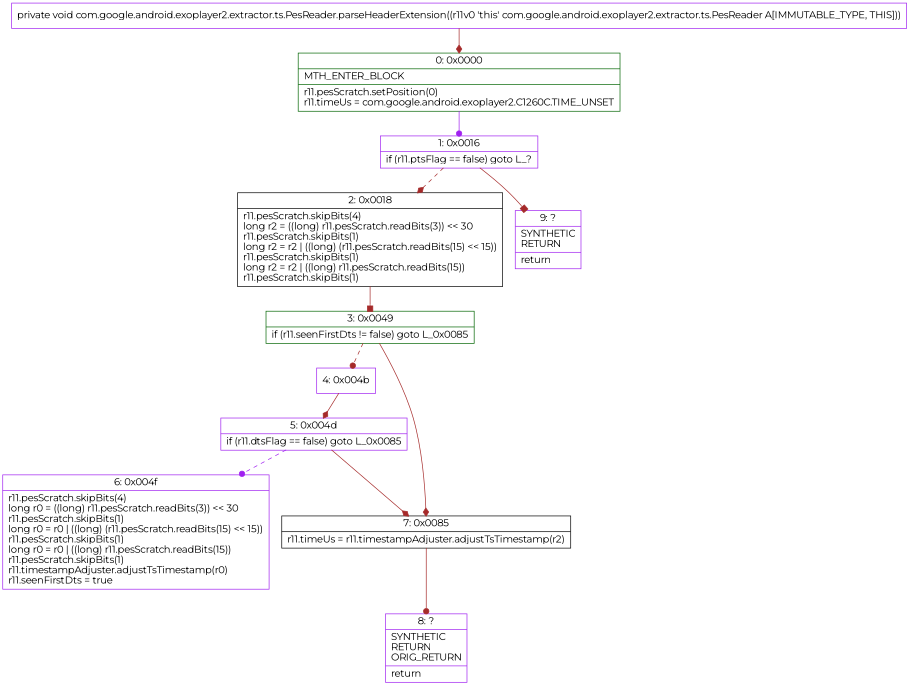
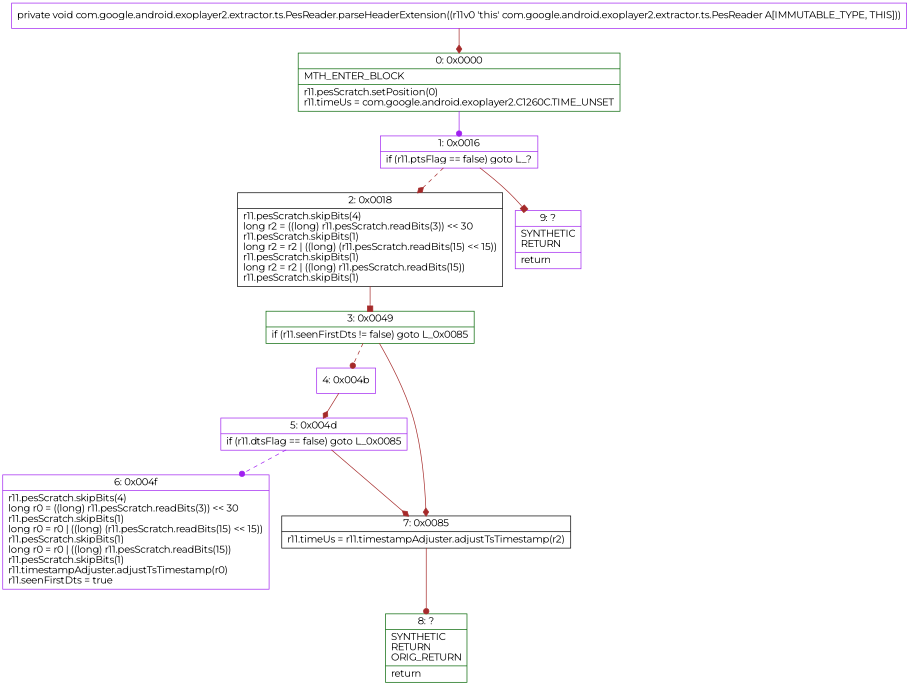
node "8: ?": color purple -> darkgreen
